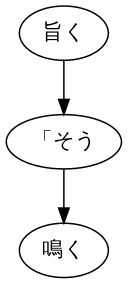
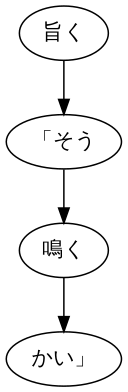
node "かい」": added
